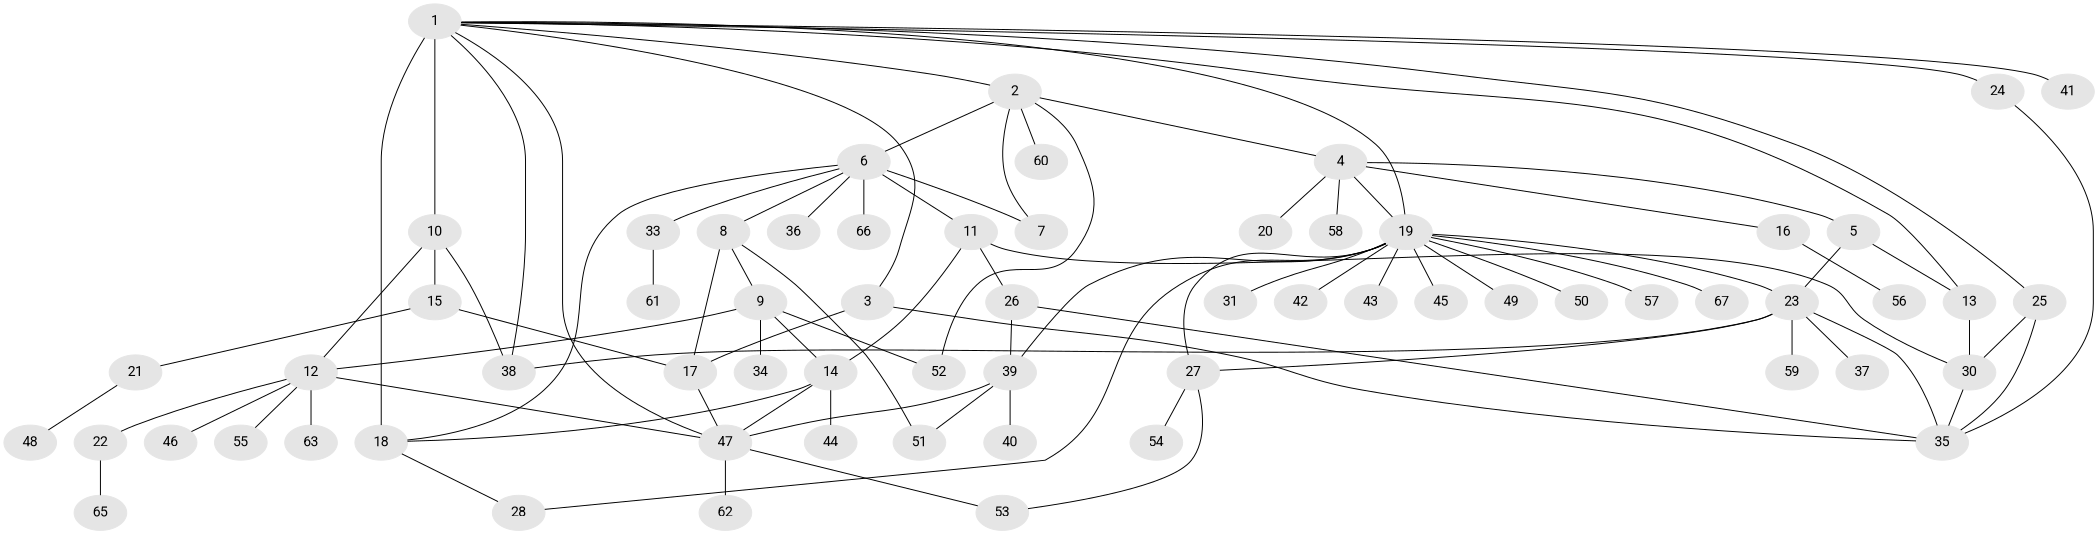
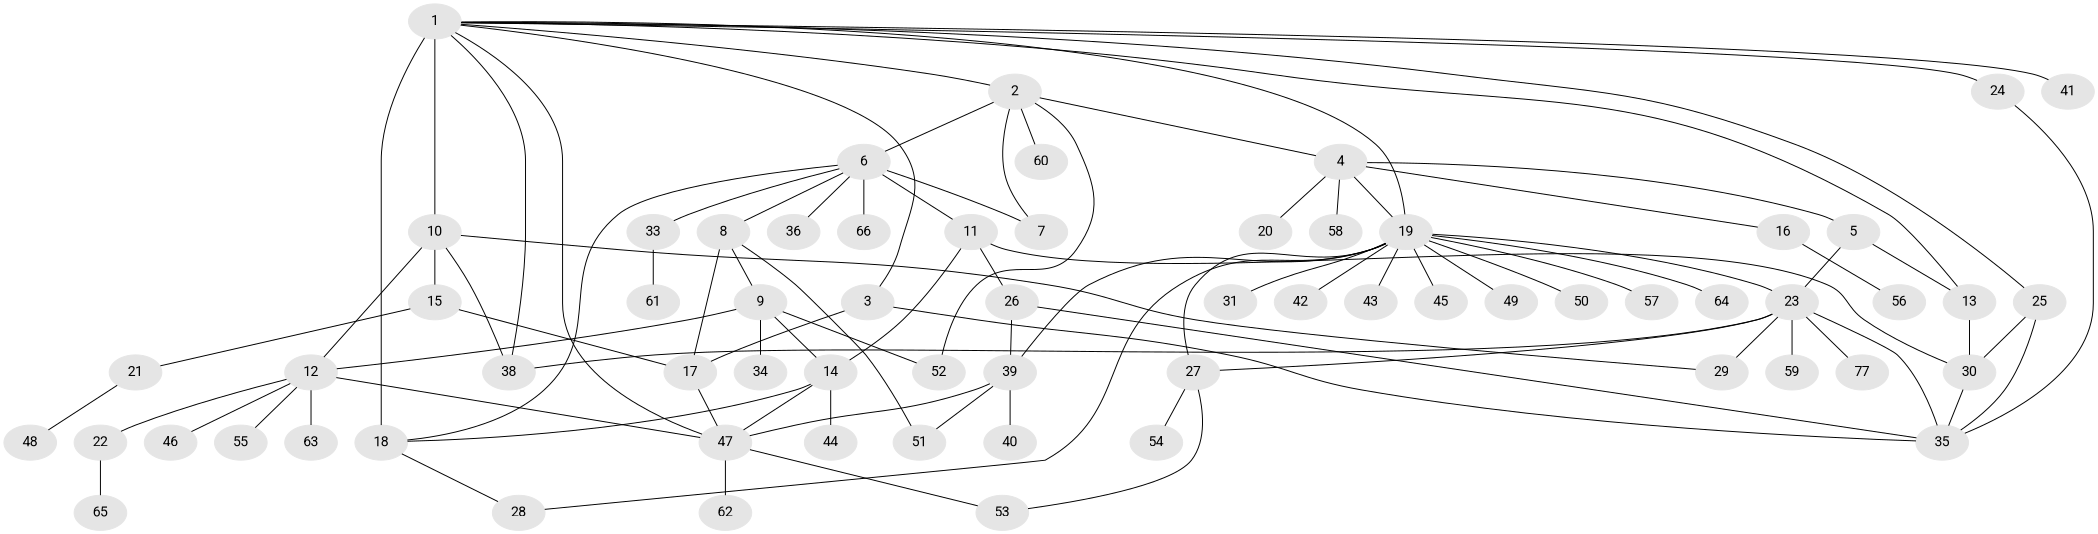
node "67": label "67" -> "64"
node "29": added
node "37": label "37" -> "77"
